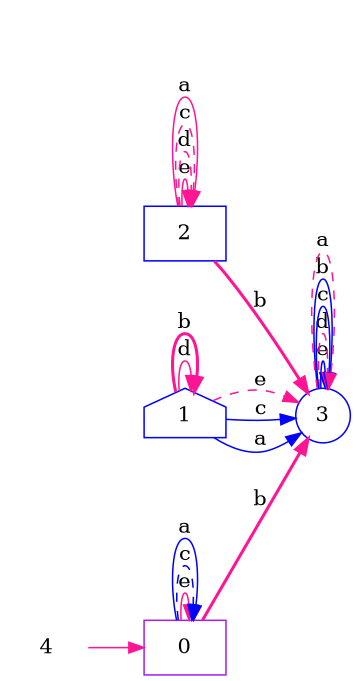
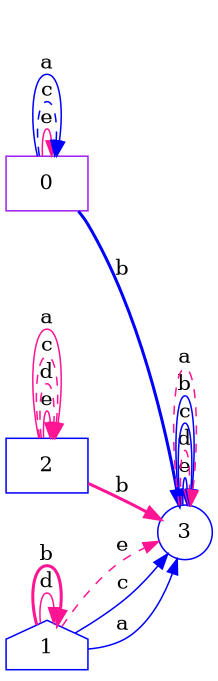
edge "0" -> "3": color deeppink -> blue
node "4": removed
